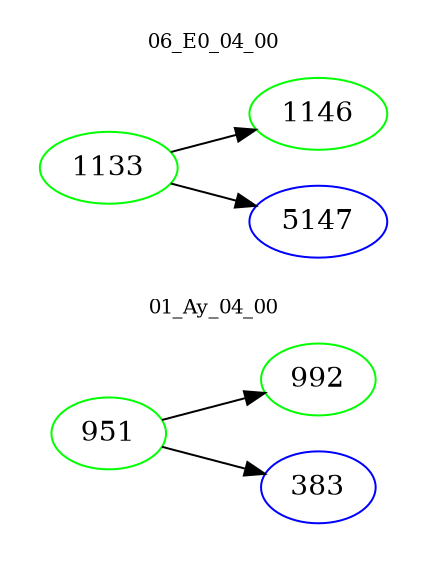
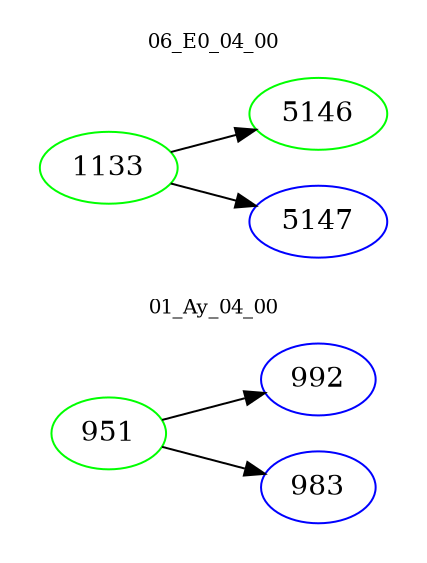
node "1146": label "1146" -> "5146"
node "992": color green -> blue
node "383": label "383" -> "983"
